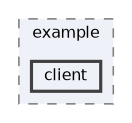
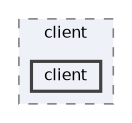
cluster "example": label "example" -> "client"
